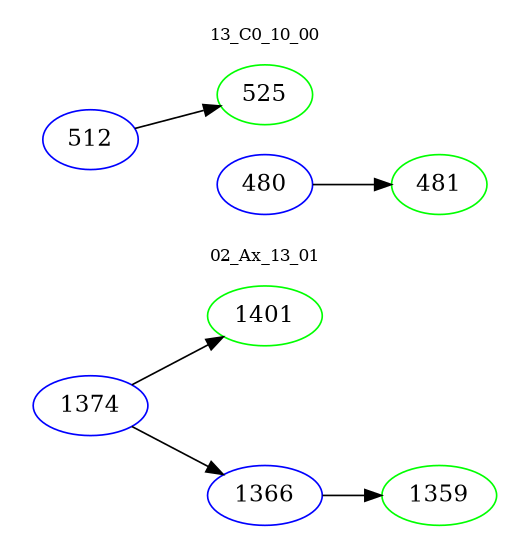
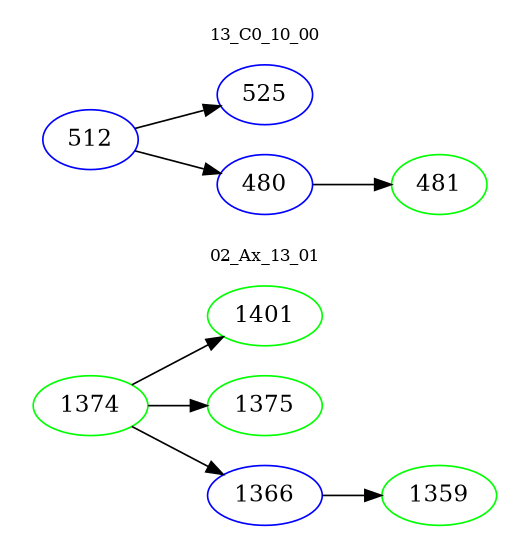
node "525": color green -> blue
edge "512" -> "480": added
node "1374": color blue -> green
node "1375": added
